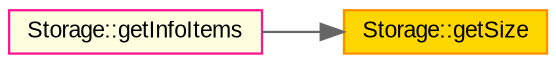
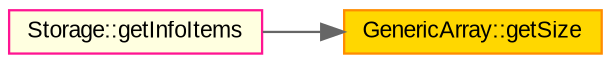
node "Storage::getSize": label "Storage::getSize" -> "GenericArray::getSize"
